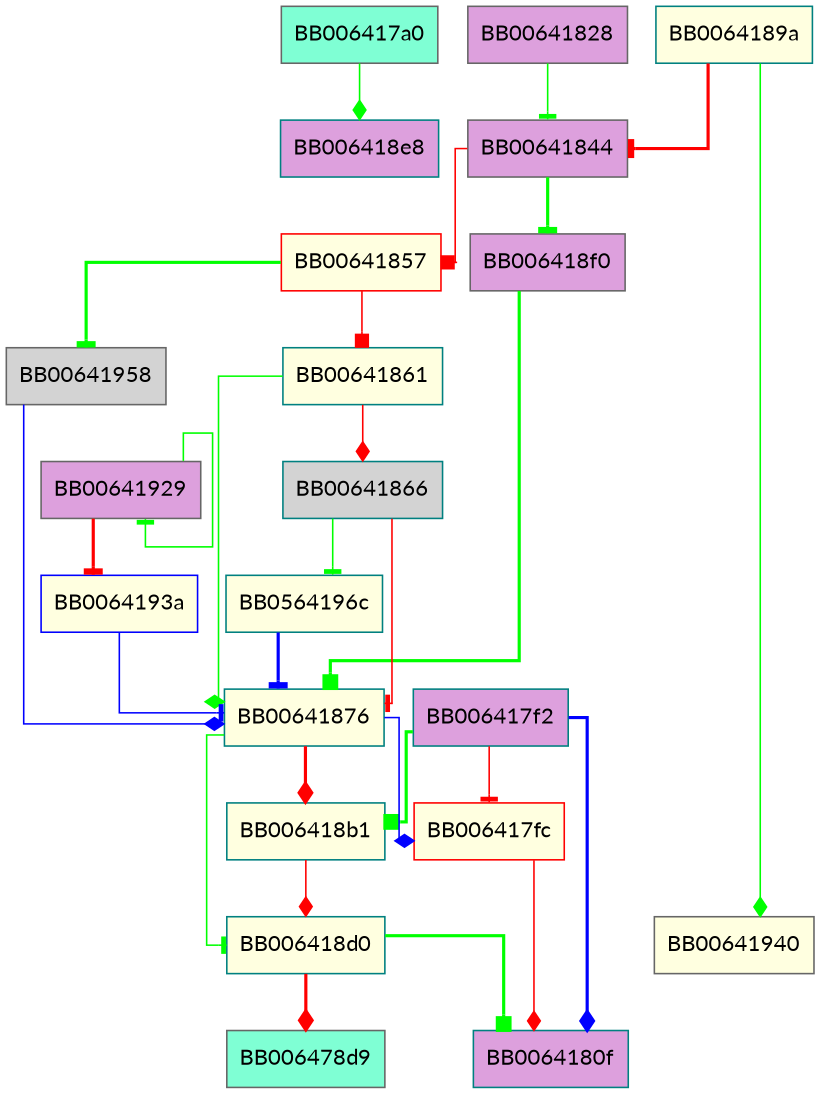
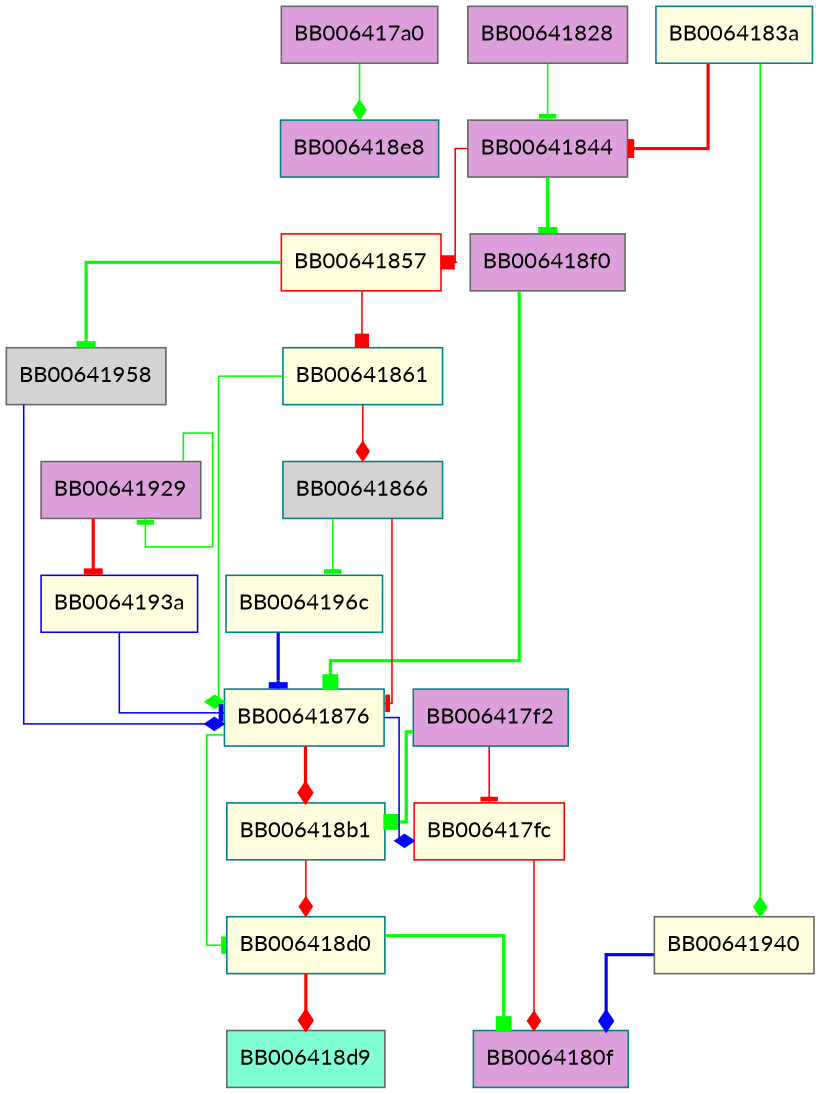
node "BB006417a0": fillcolor aquamarine -> plum
node "BB0064189a": label "BB0064189a" -> "BB0064183a"
node "BB0564196c": label "BB0564196c" -> "BB0064196c"
edge "BB006417f2" -> "BB0064180f": now "BB00641940" -> "BB0064180f"
node "BB006478d9": label "BB006478d9" -> "BB006418d9"
